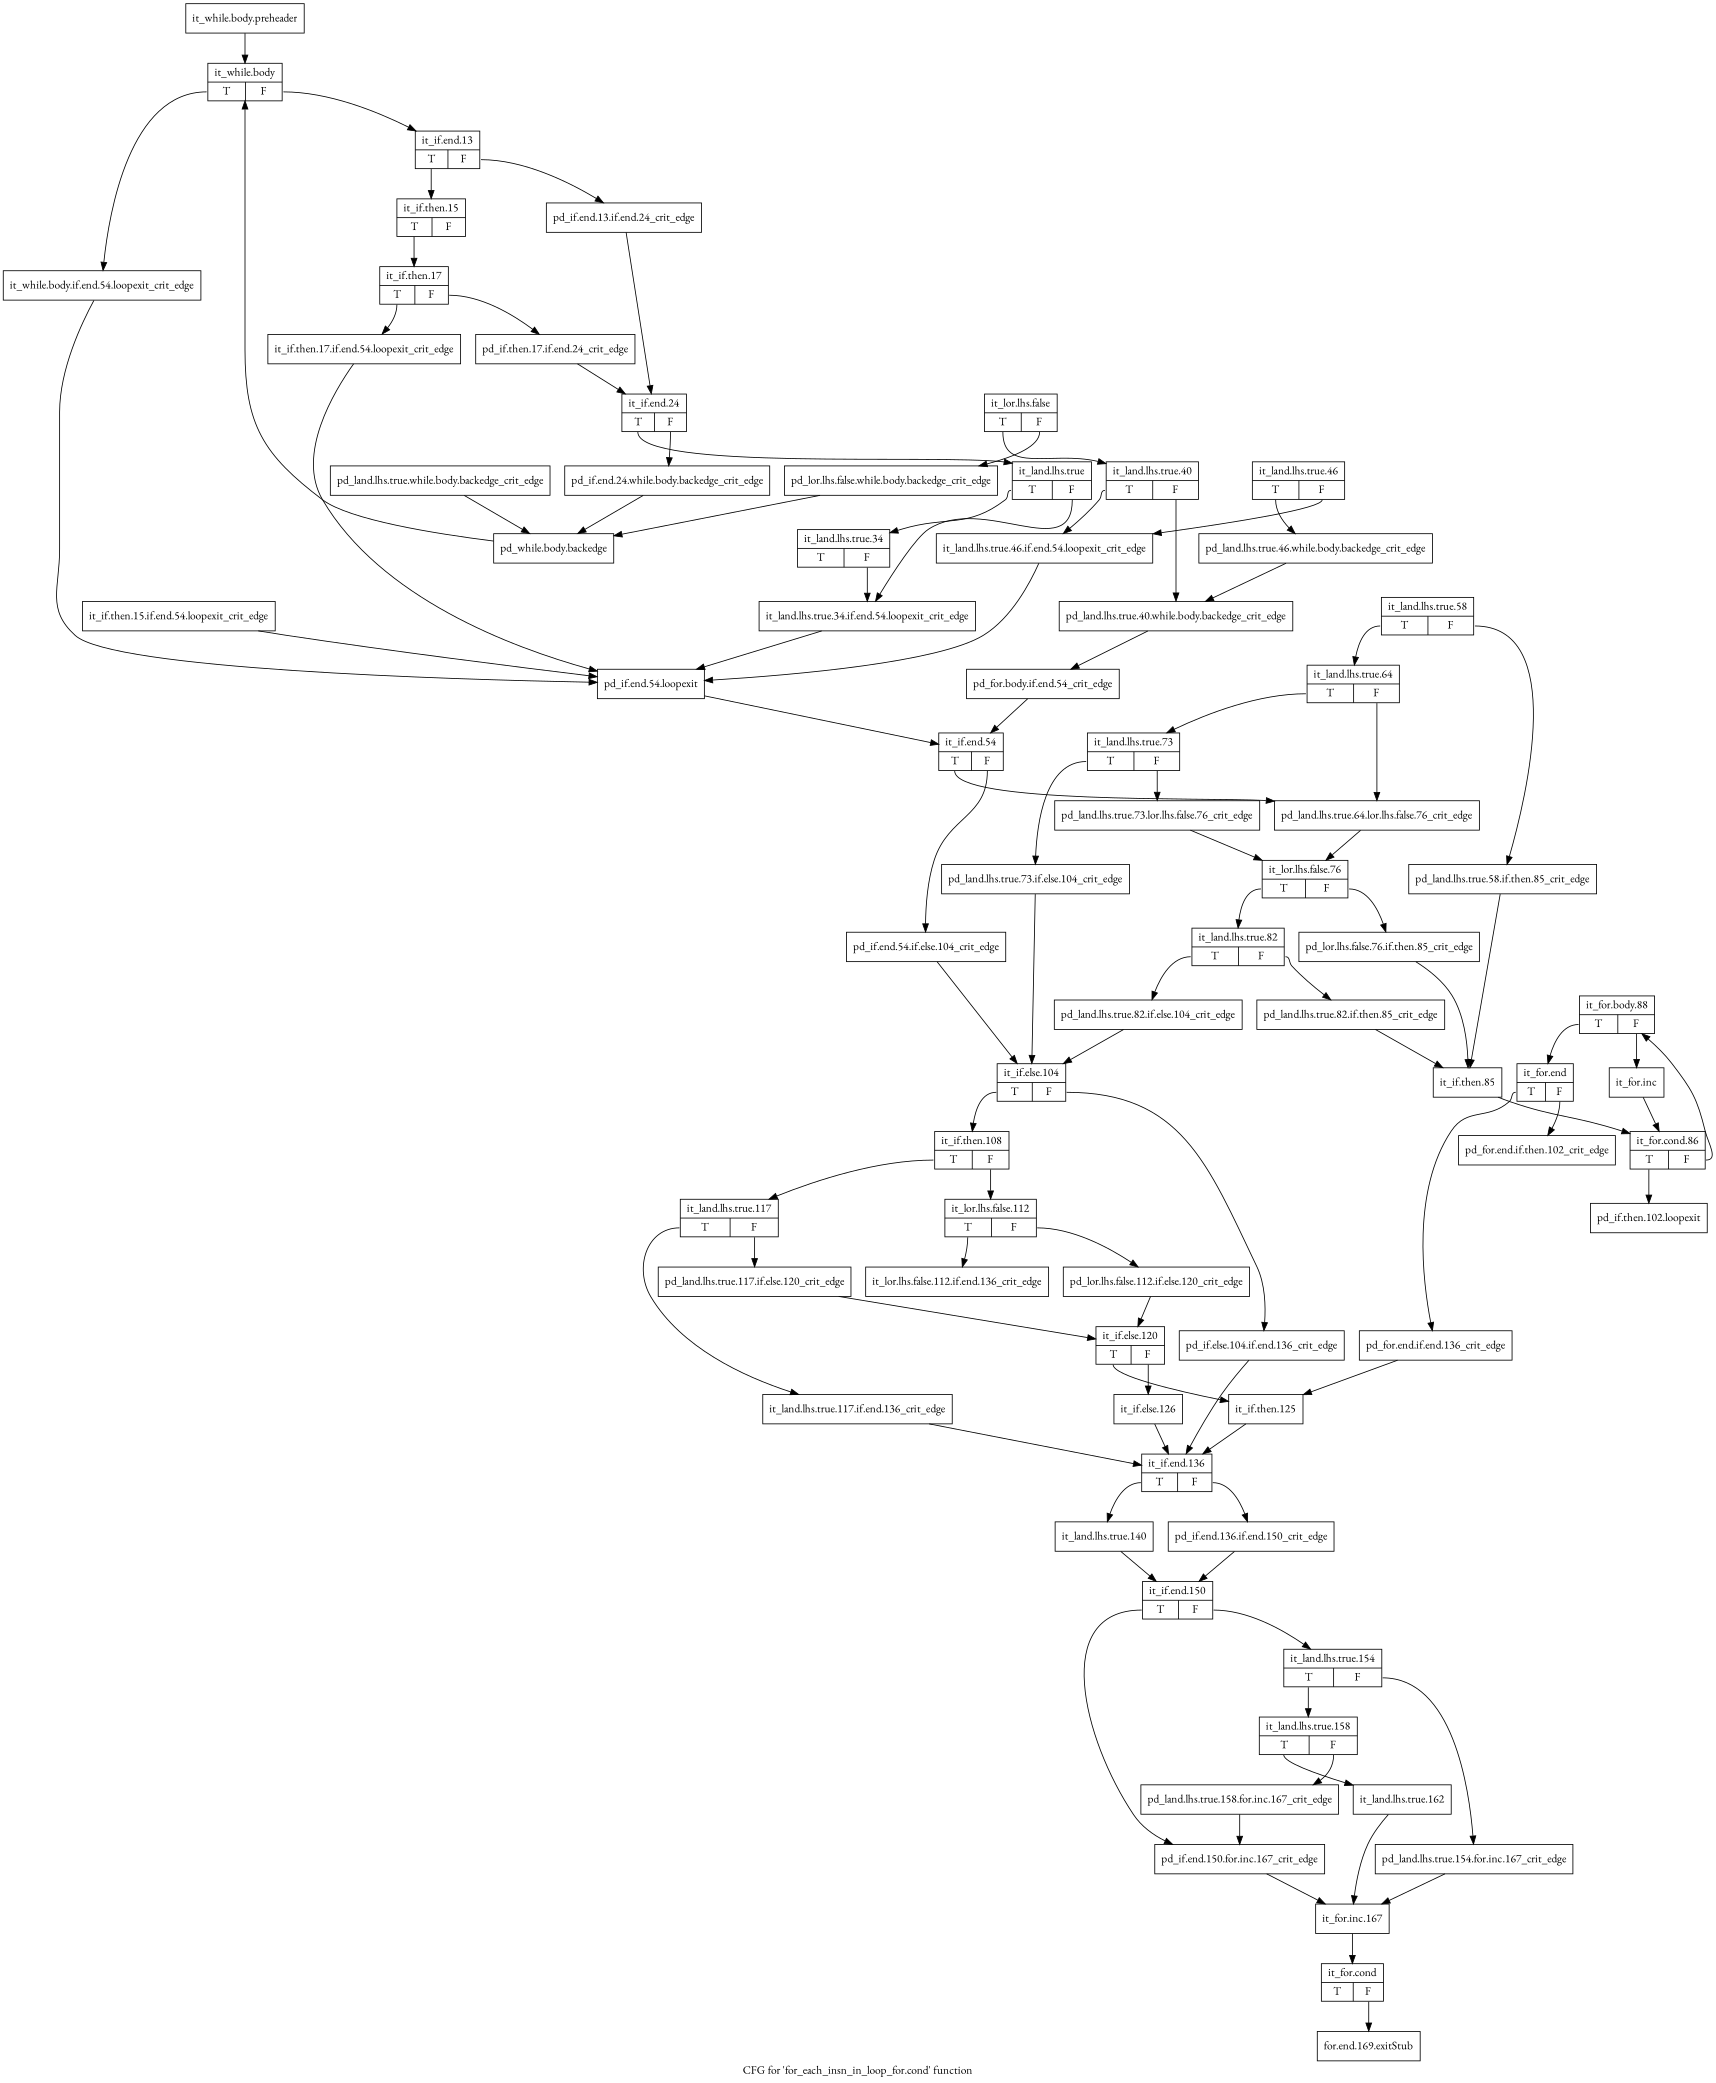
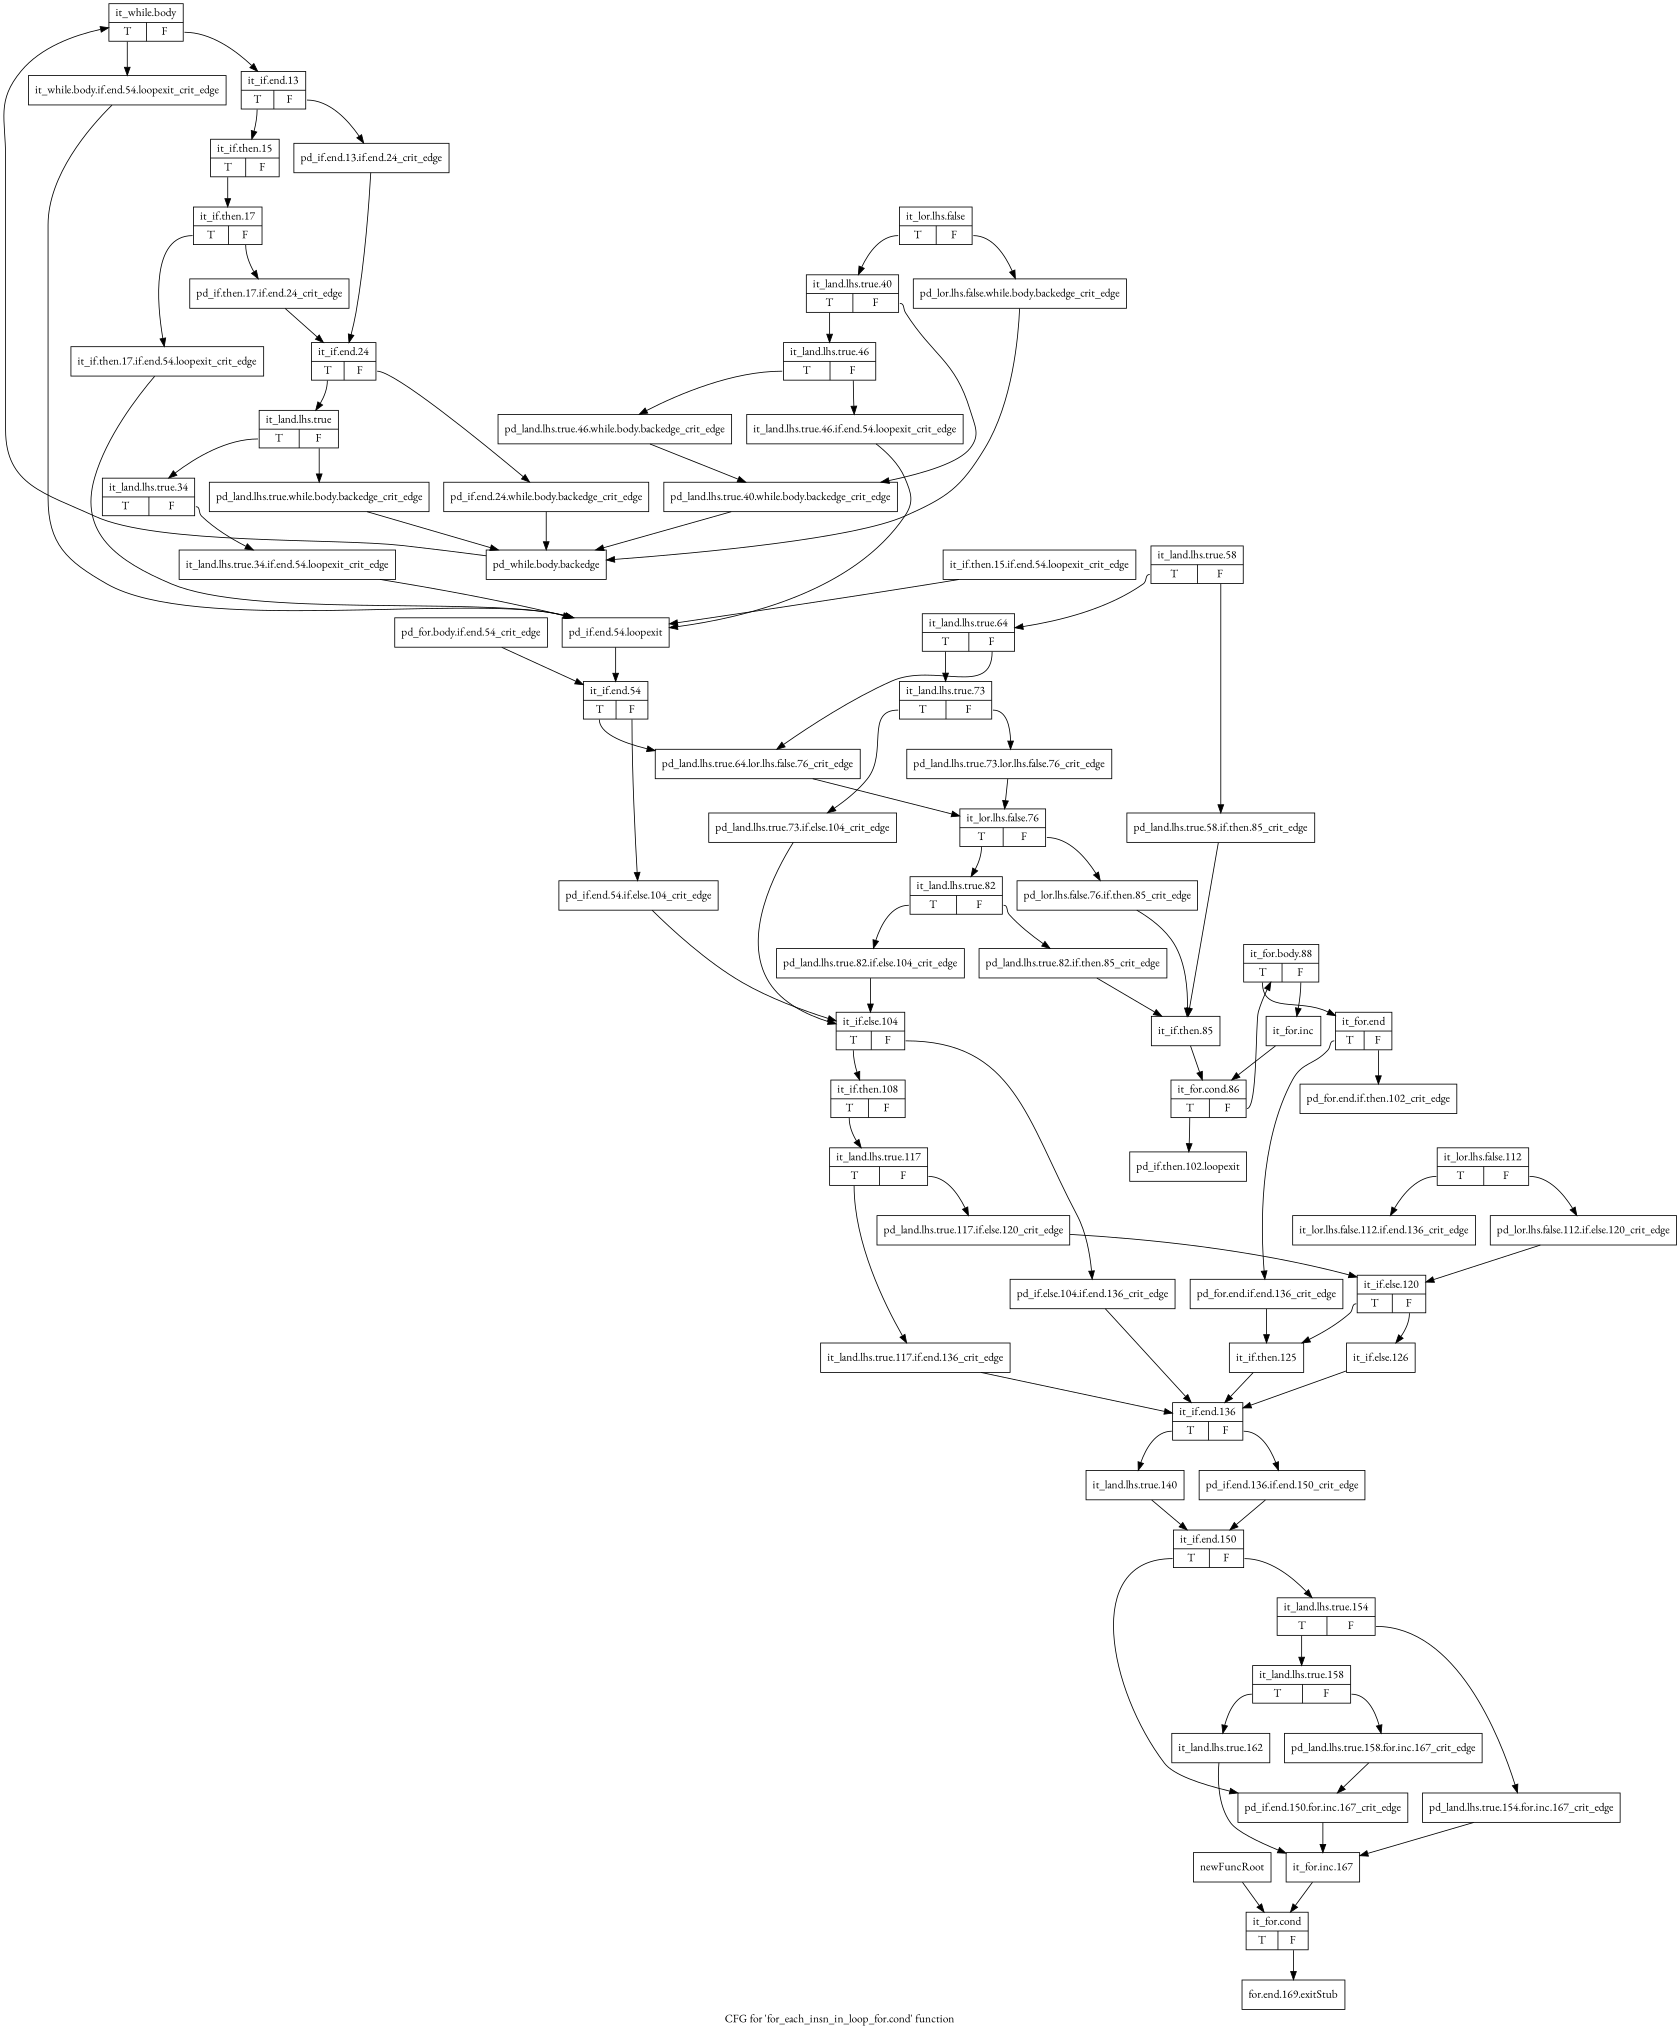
node "it_while.body.preheader": removed
edge "it_land.lhs.true.40" -> "it_land.lhs.true.46.if.end.54.loopexit_crit_edge": now "it_land.lhs.true.40" -> "it_land.lhs.true.46"
edge "it_land.lhs.true" -> "it_land.lhs.true.34.if.end.54.loopexit_crit_edge": now "it_land.lhs.true" -> "pd_land.lhs.true.while.body.backedge_crit_edge"
edge "pd_land.lhs.true.40.while.body.backedge_crit_edge" -> "pd_for.body.if.end.54_crit_edge": now "pd_land.lhs.true.40.while.body.backedge_crit_edge" -> "pd_while.body.backedge"
edge "it_if.then.108" -> "it_lor.lhs.false.112": removed
node "newFuncRoot": added
